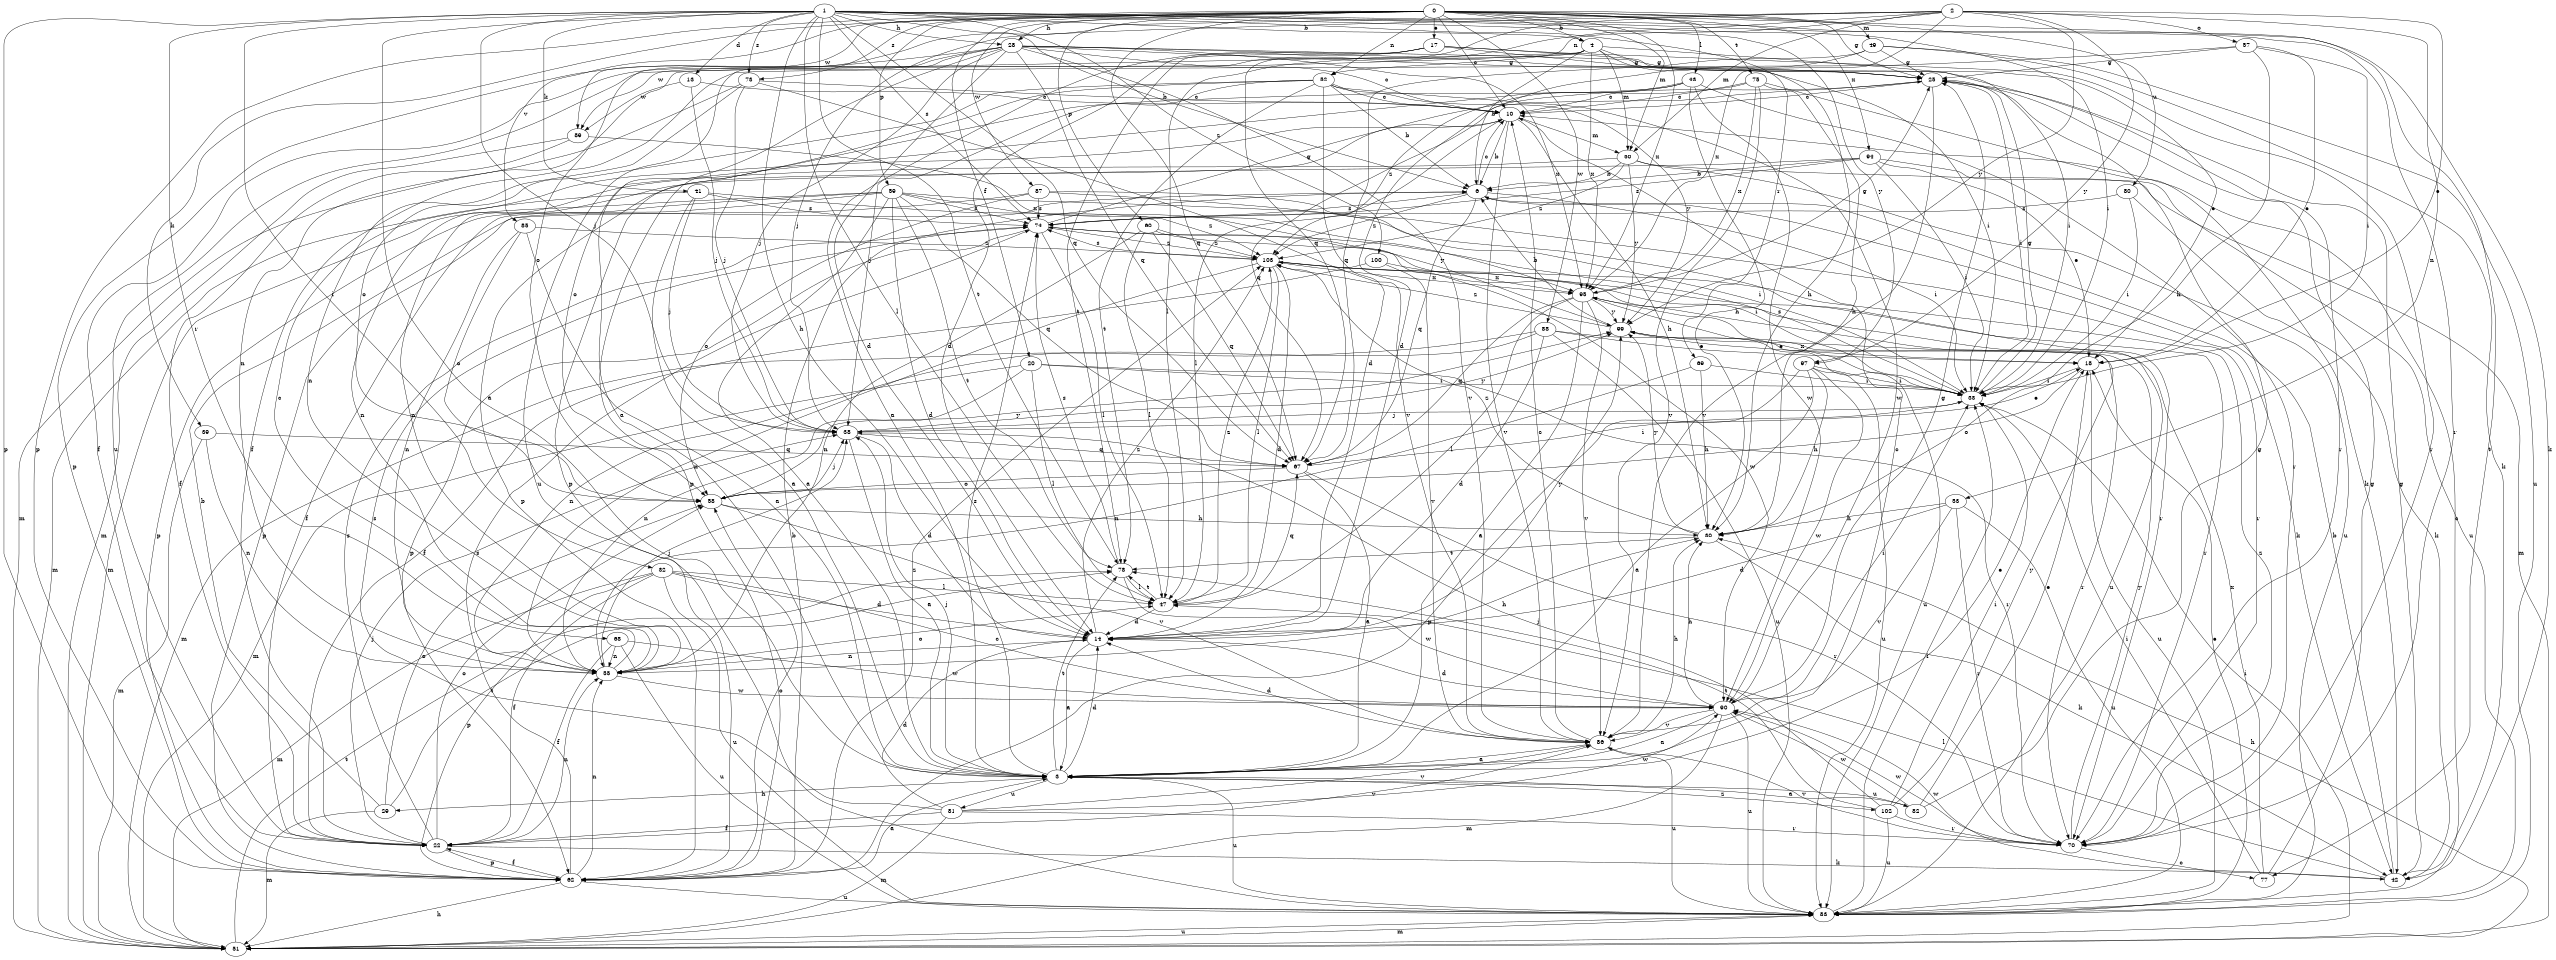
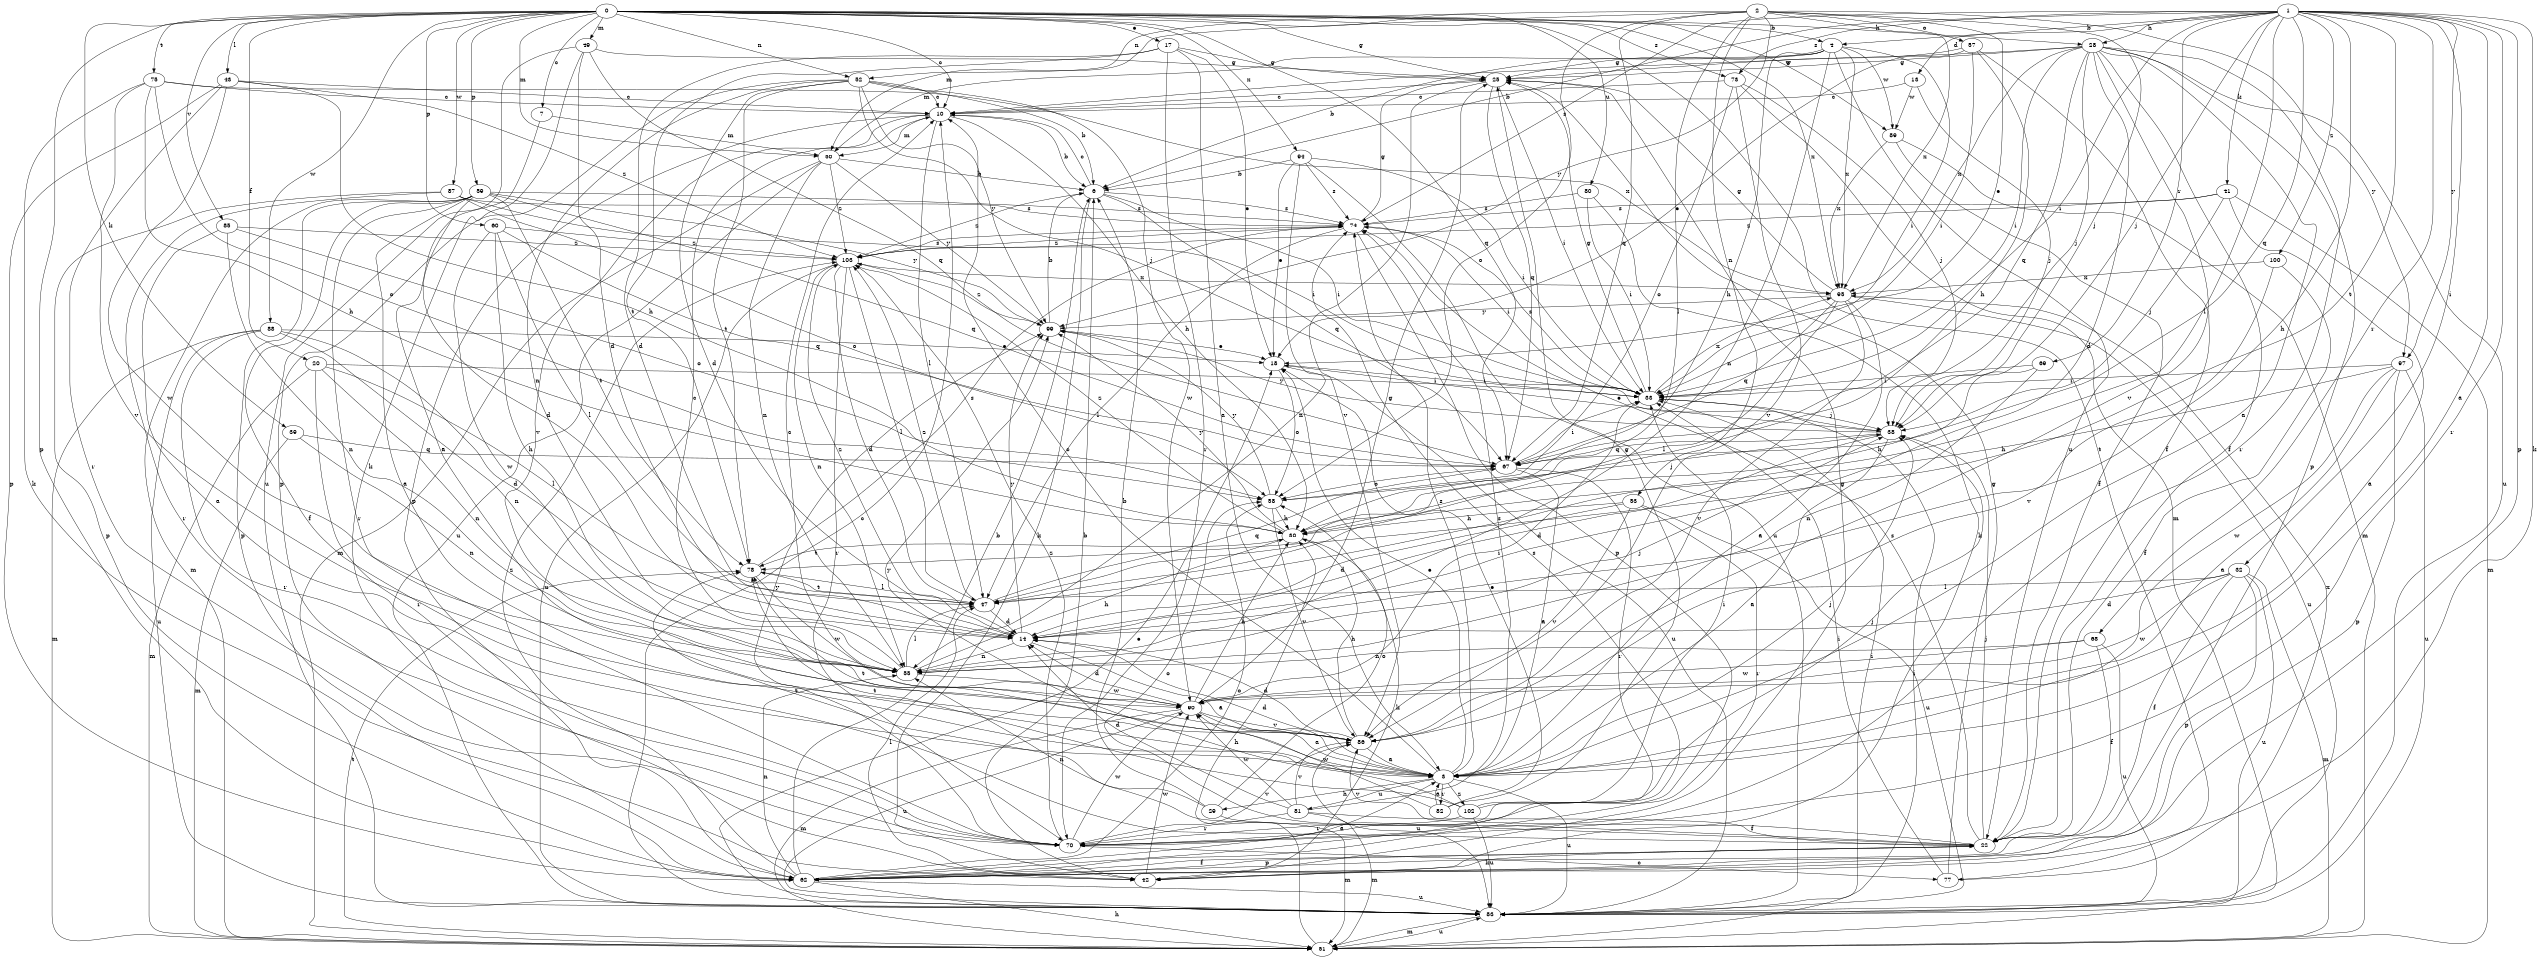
node "7": added
edge "60" -> "55": label "n" -> "h"
edge "55" -> "47": label "o" -> "l"
edge "32" -> "90": label "c" -> "w"
edge "3" -> "82": label "u" -> "r"
